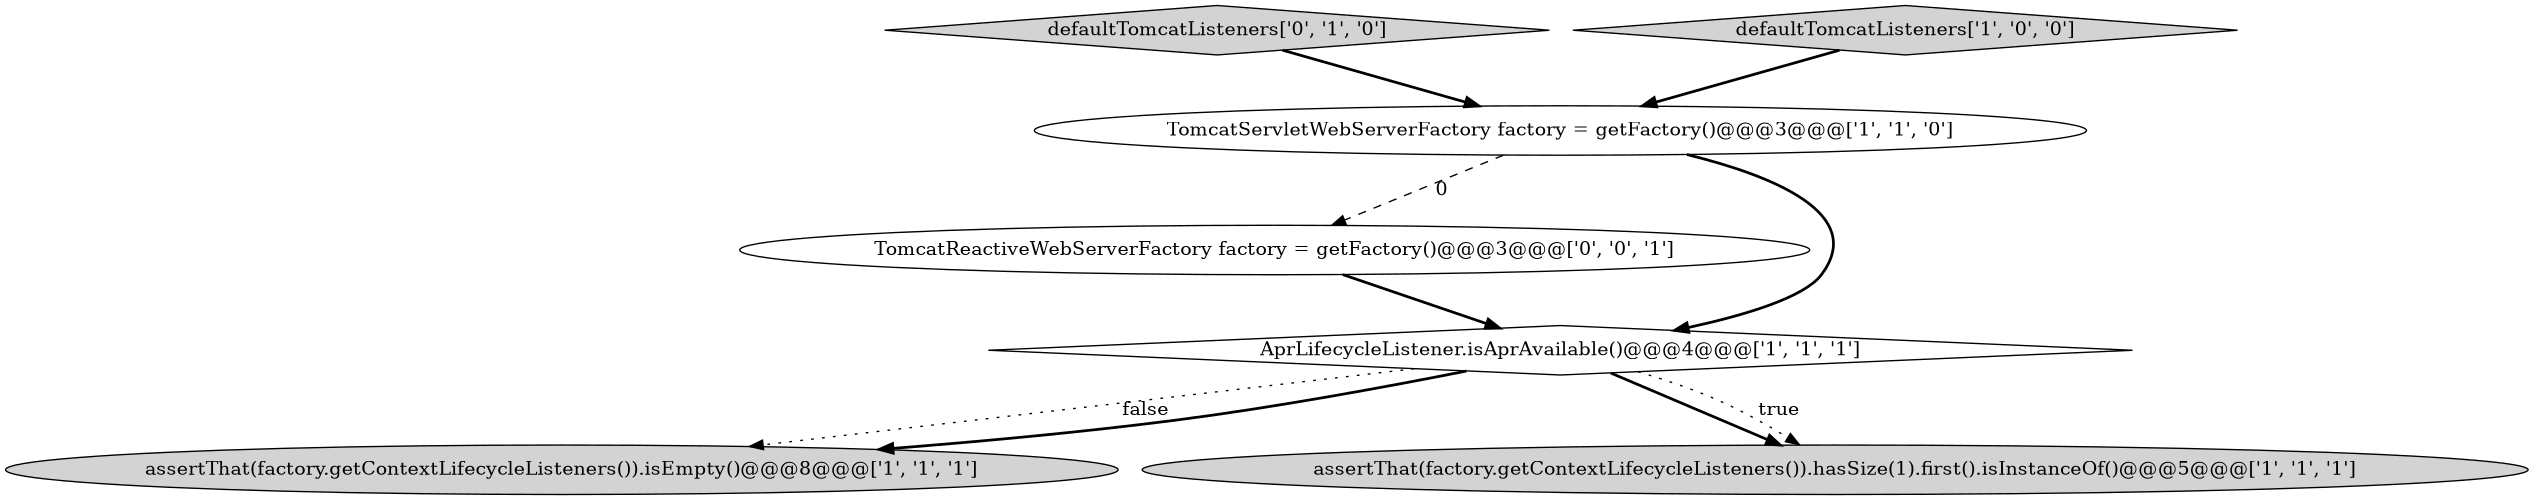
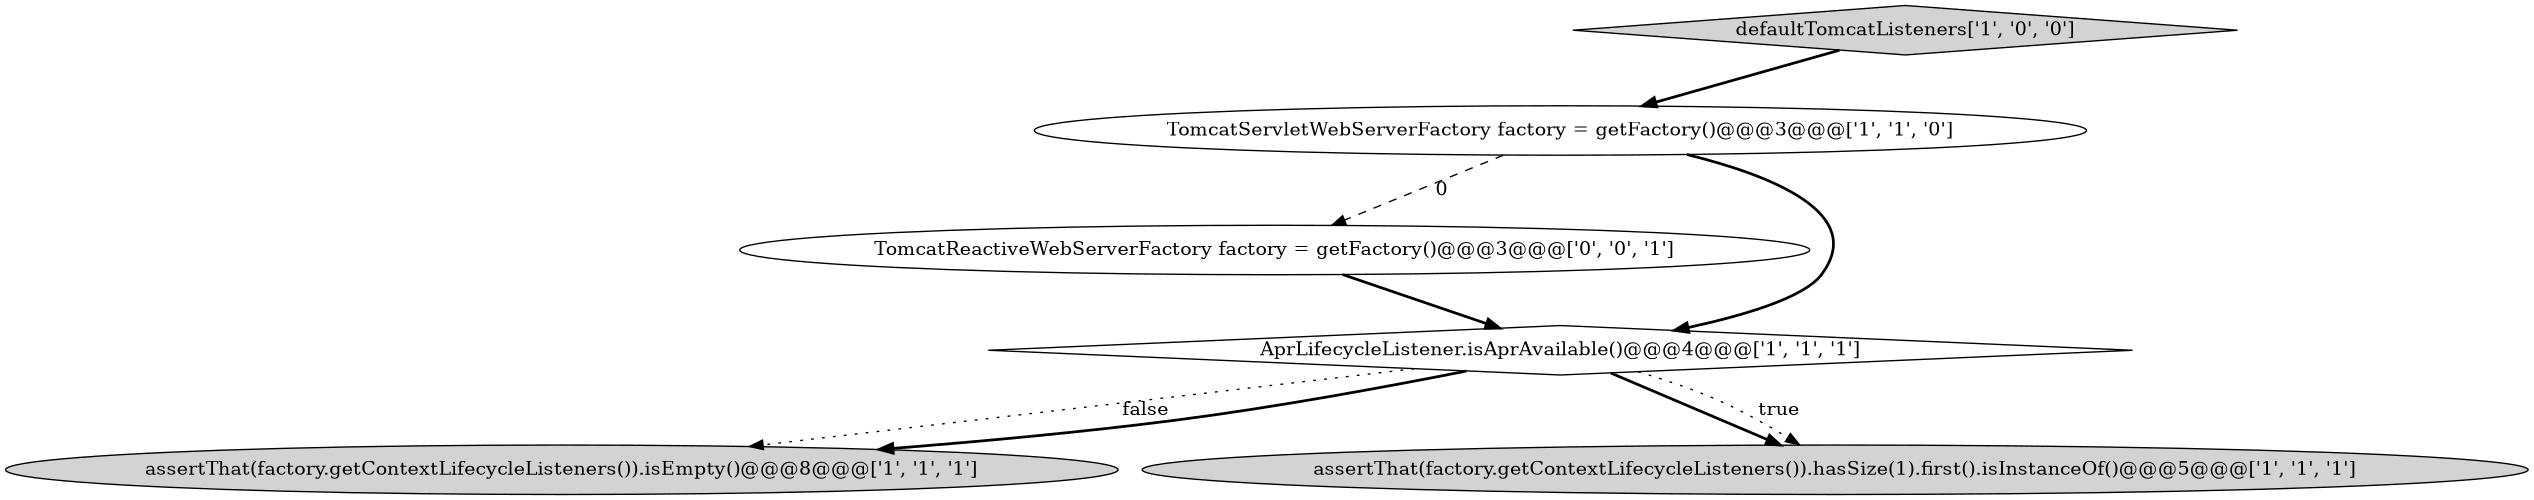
node "defaultTomcatListeners['0', '1', '0']": removed
